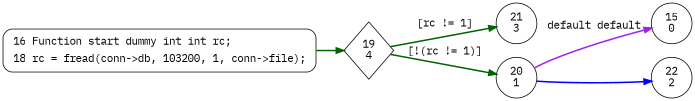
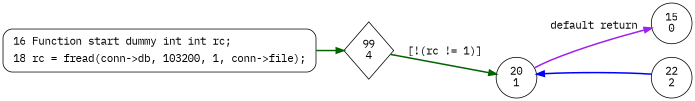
node "21 3": removed
edge "20 1" -> "15 0": label "default default" -> "default return"
node "19 4": label "19 4" -> "99 4"
edge "20 1" -> "22 2": reversed
